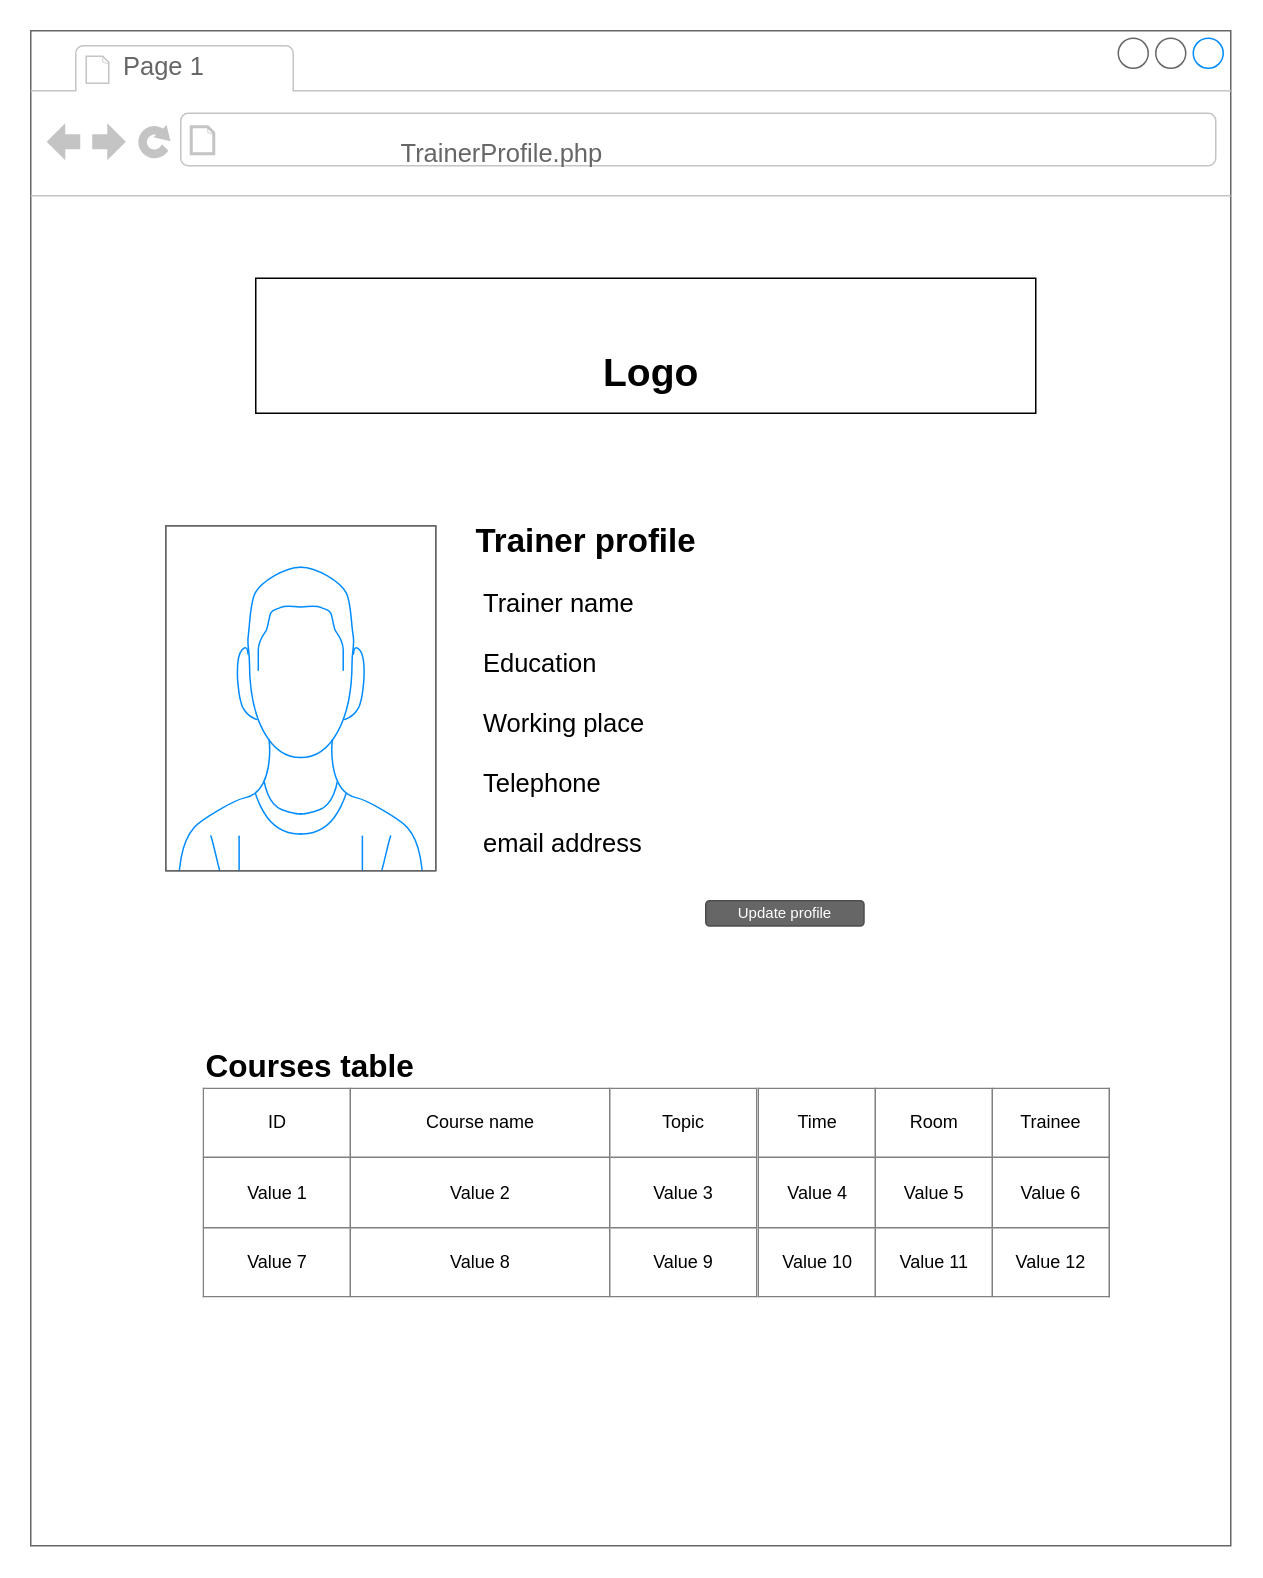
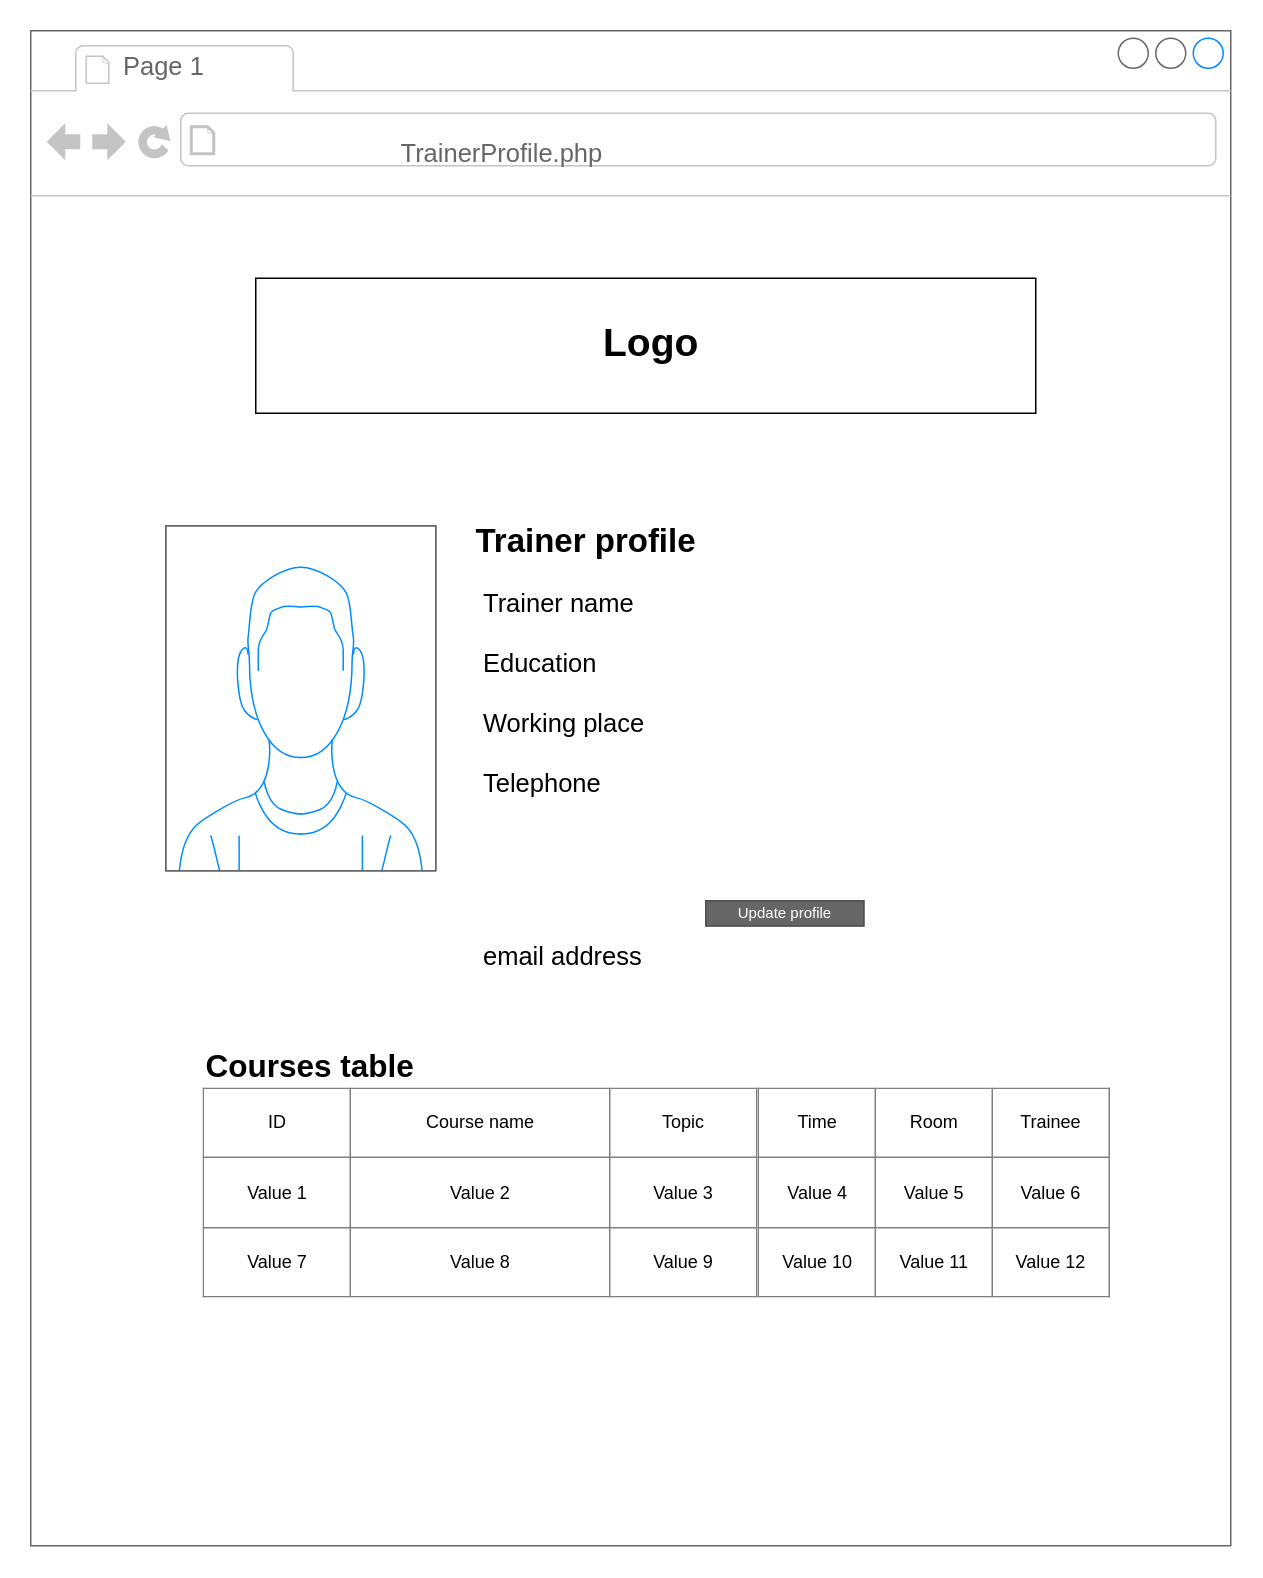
node "Logo": moved (661, 361) -> (661, 331)
node "email address": moved (571, 841) -> (571, 953)
node "Update profile": shape rounded rectangle -> rectangle
